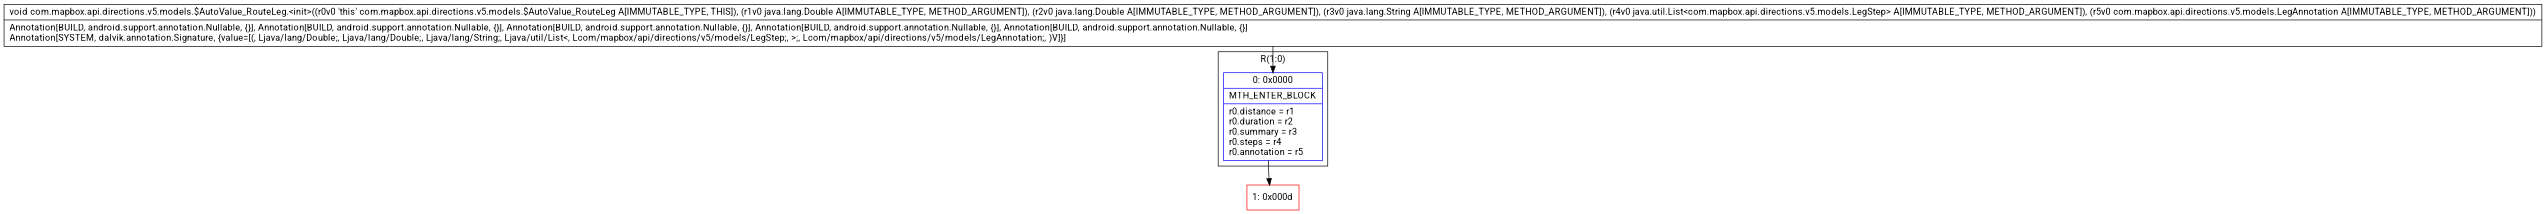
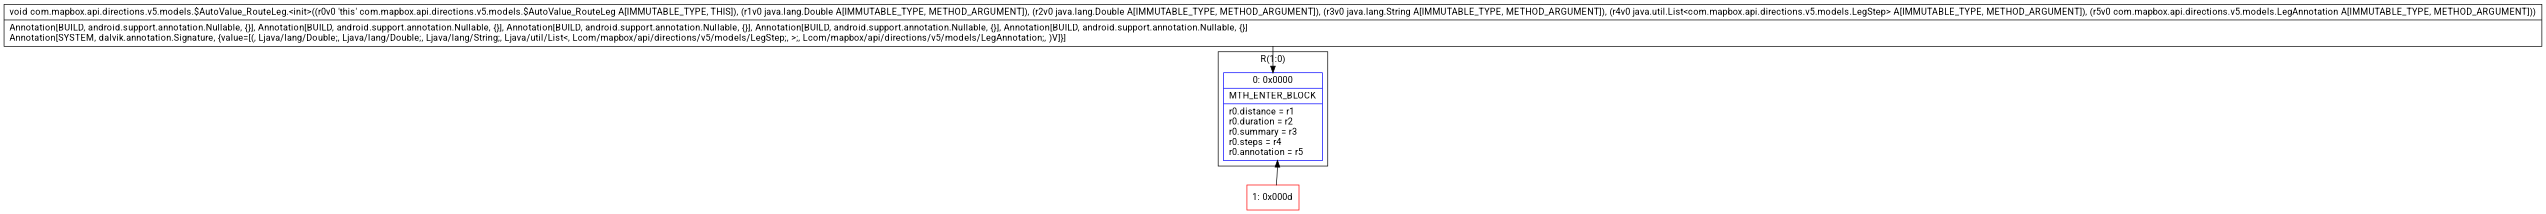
edge "0: 0x0000" -> "1: 0x000d": reversed
